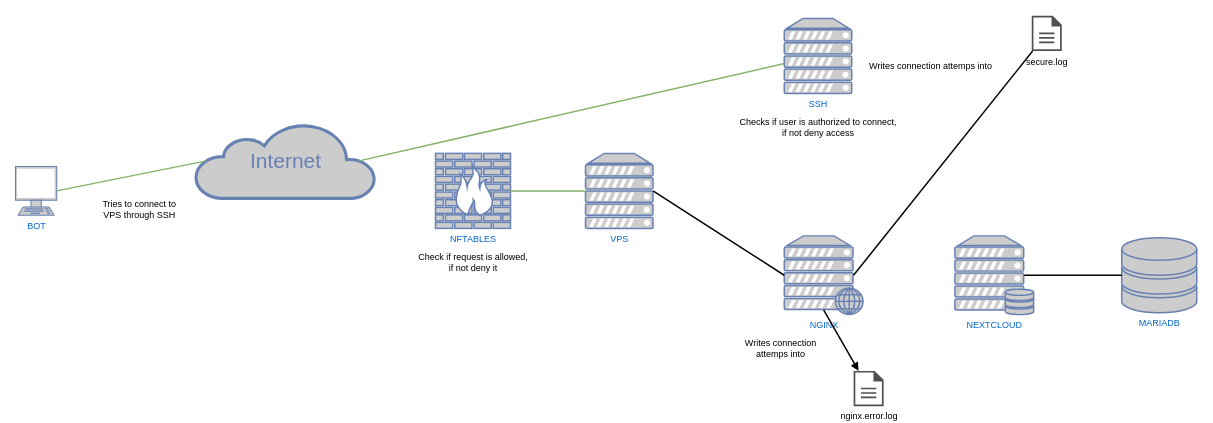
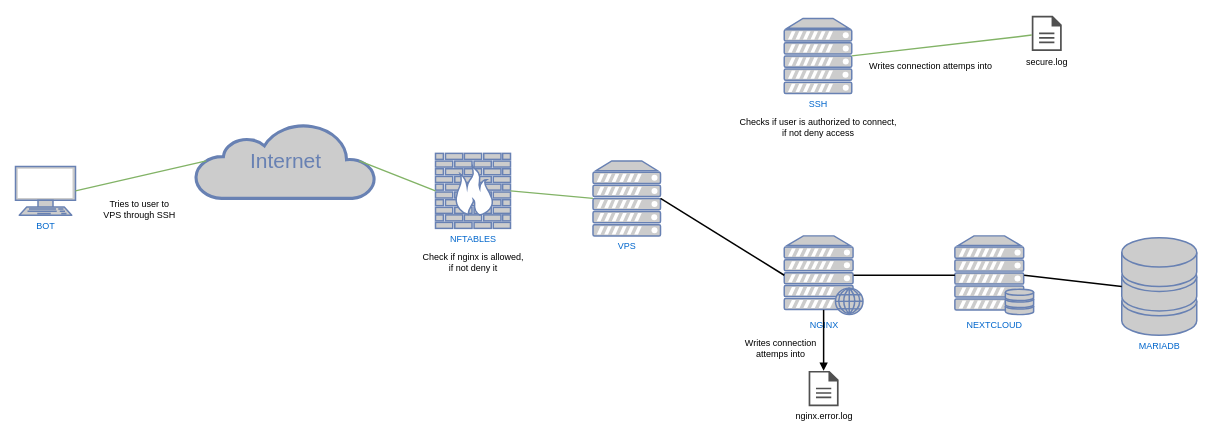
edge "secure.log" -- "SSH": added
edge "SSH" -- "Internet": now "NFTABLES" -- "Internet"
edge "secure.log" -- "NGINX": now "NEXTCLOUD" -- "NGINX"
node "BOT": size 41x49 -> 60x49
node "VPS": moved (619, 191) -> (627, 198)
node "Tries to connect to VPS through SSH": label "Tries to connect to VPS through SSH" -> "Tries to user to VPS through SSH"
node "Check if request is allowed, if not deny it": label "Check if request is allowed, if not deny it" -> "Check if nginx is allowed, if not deny it"
node "MARIADB": size 75x75 -> 75x98
node "nginx.error.log": moved (869, 389) -> (824, 389)
